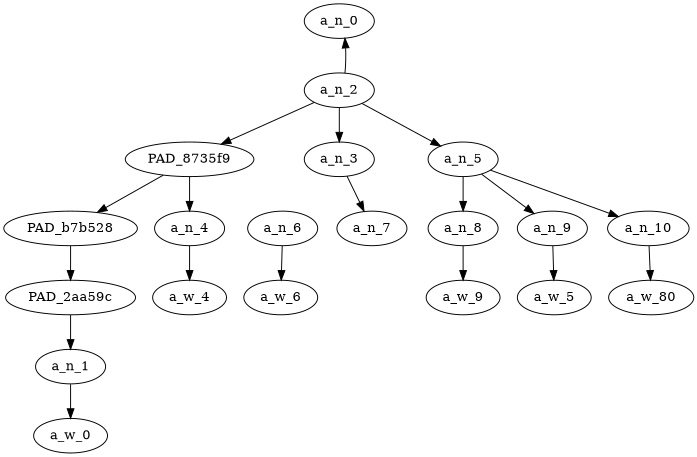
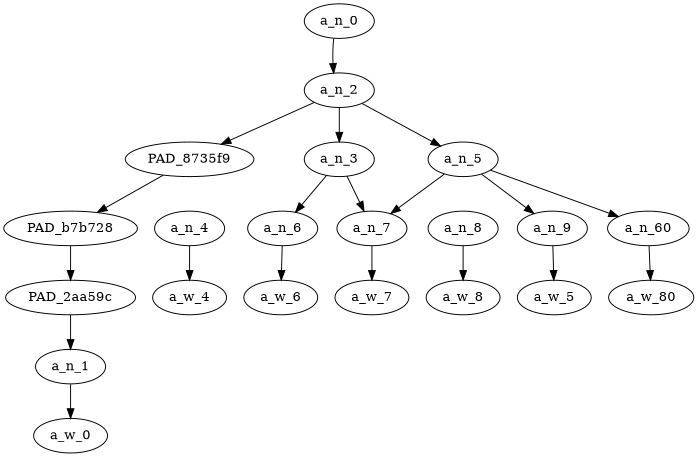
edge "a_n_2" -> "a_n_0": reversed
edge "PAD_8735f9" -> "a_n_4": removed
edge "a_n_5" -> "a_n_8": now "a_n_5" -> "a_n_7"
edge "a_n_3" -> "a_n_6": added
node "PAD_b7b528": label "PAD_b7b528" -> "PAD_b7b728"
node "a_n_10": label "a_n_10" -> "a_n_60"
node "a_w_7": added
node "a_w_9": label "a_w_9" -> "a_w_8"
